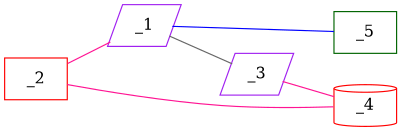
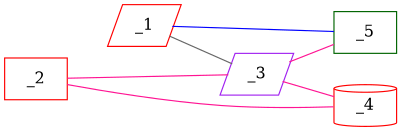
node "_1": color purple -> red
edge "_1" -- "_2": now "_3" -- "_2"
edge "_5" -- "_3": added
